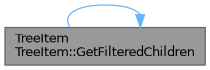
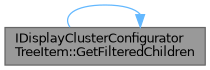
node "TreeItem TreeItem::GetFilteredChildren": label "TreeItem TreeItem::GetFilteredChildren" -> "IDisplayClusterConfigurator TreeItem::GetFilteredChildren"
